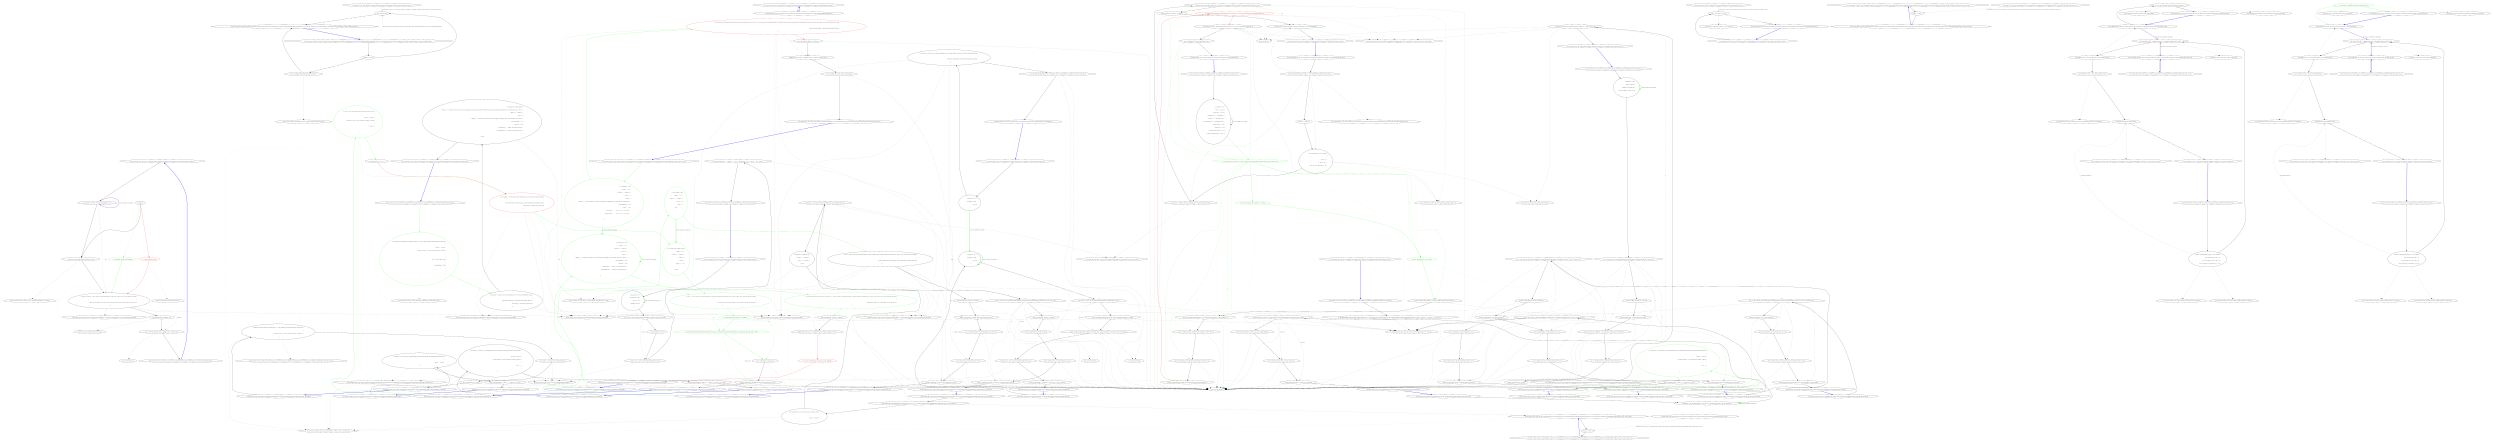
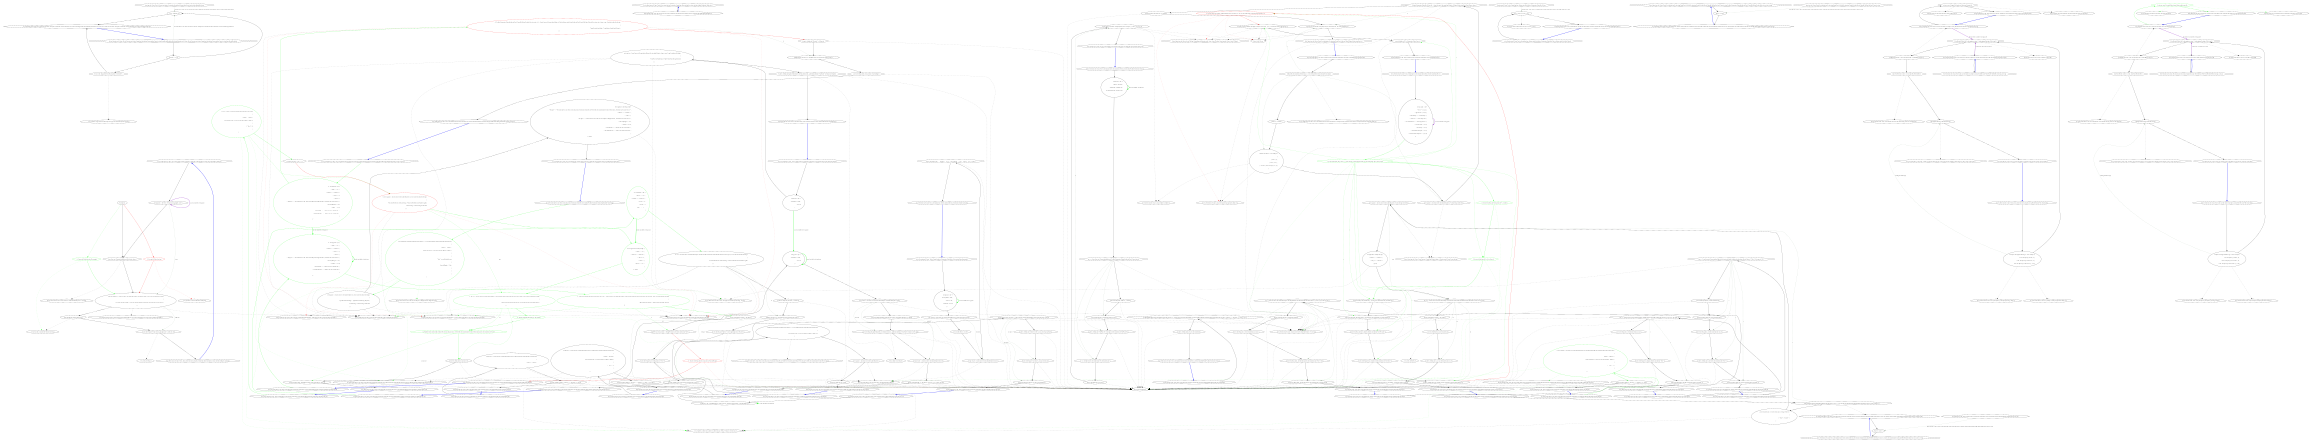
node "Assert.AreEqual(null, c.ExtensionData)": added
